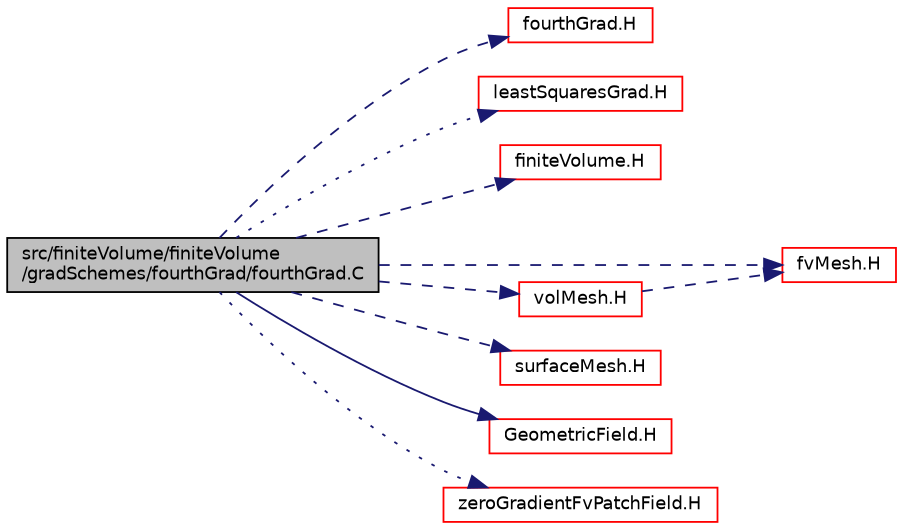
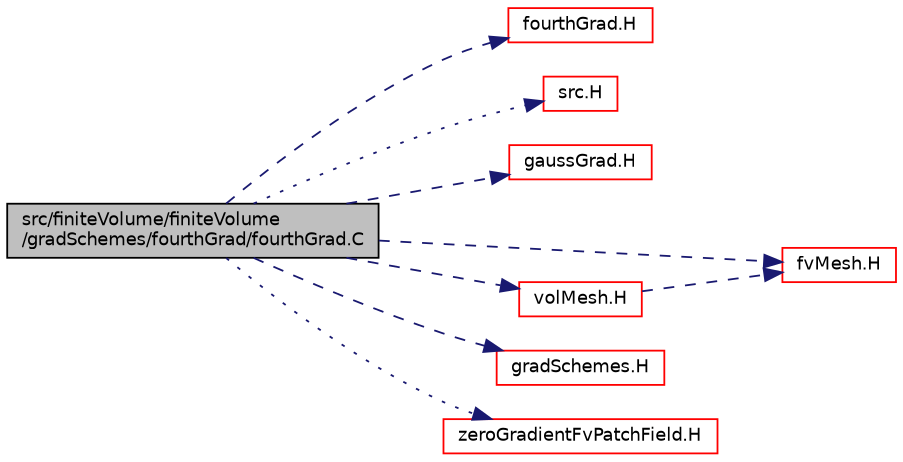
node "leastSquaresGrad.H": label "leastSquaresGrad.H" -> "src.H"
node "finiteVolume.H": label "finiteVolume.H" -> "gaussGrad.H"
node "surfaceMesh.H": label "surfaceMesh.H" -> "gradSchemes.H"
node "GeometricField.H": removed
